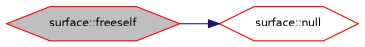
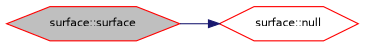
node "surface::freeself": label "surface::freeself" -> "surface::surface"
